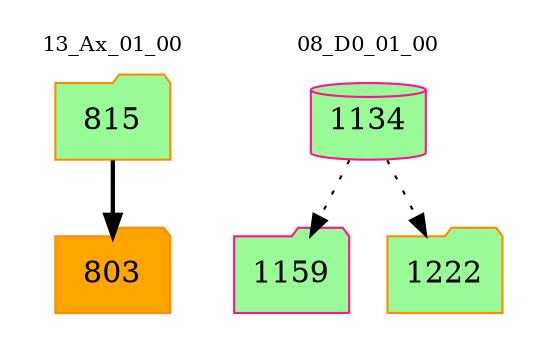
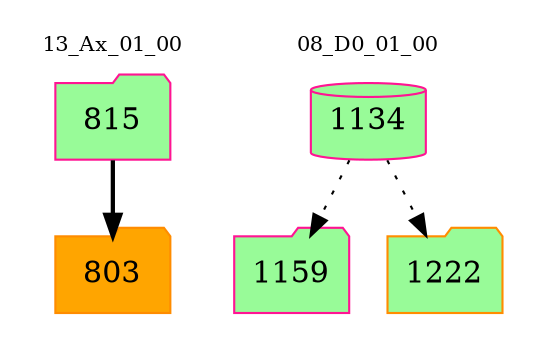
node "815": color darkorange -> deeppink
